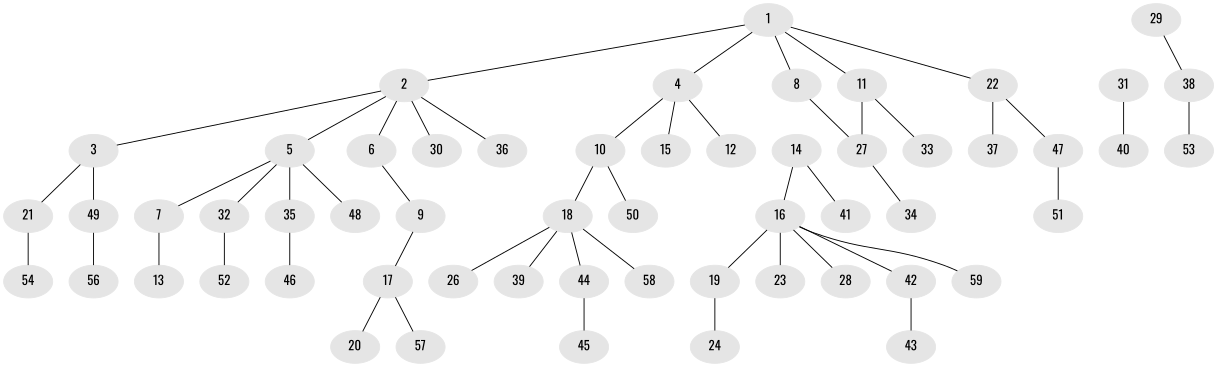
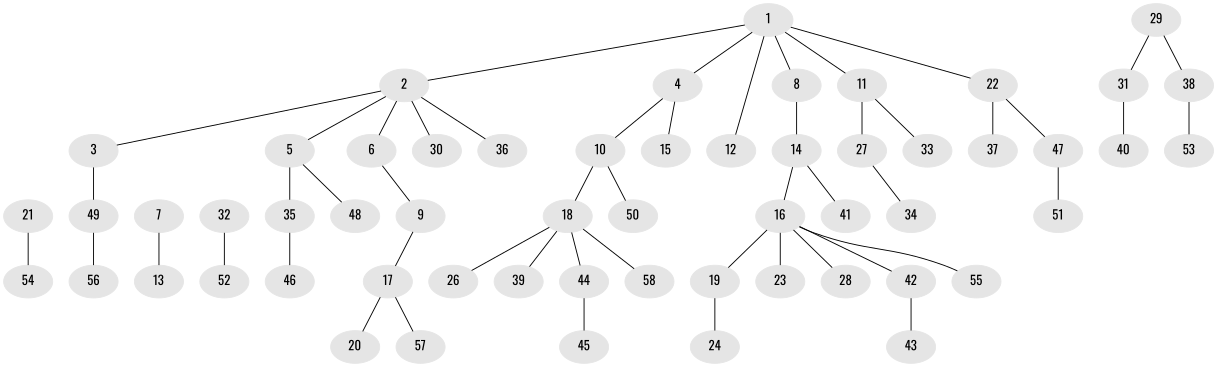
edge "29" -- "31": added
edge "4" -- "12": now "1" -- "12"
edge "8" -- "27": now "8" -- "14"
edge "3" -- "21": removed
edge "5" -- "7": removed
edge "5" -- "32": removed
node "59": label "59" -> "55"
